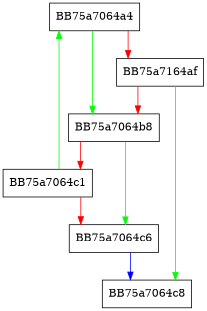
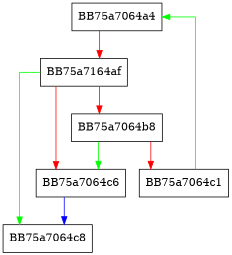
edge "BB75a7064a4" -> "BB75a7064b8": removed
edge "BB75a7064c1" -> "BB75a7064c6": now "BB75a7164af" -> "BB75a7064c6"
